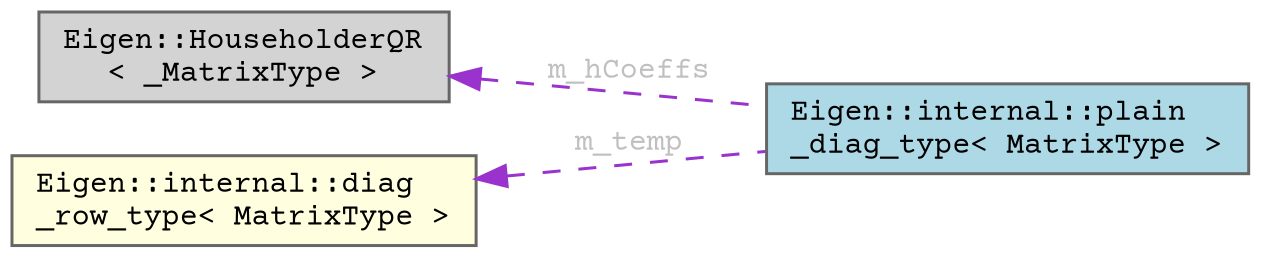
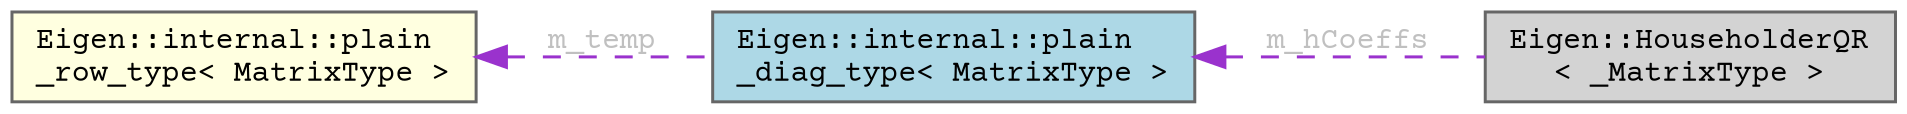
edge "Eigen::internal::plain _diag_type< MatrixType >" -> "Eigen::HouseholderQR < _MatrixType >": reversed
node "Eigen::internal::diag _row_type< MatrixType >": label "Eigen::internal::diag _row_type< MatrixType >" -> "Eigen::internal::plain _row_type< MatrixType >"
